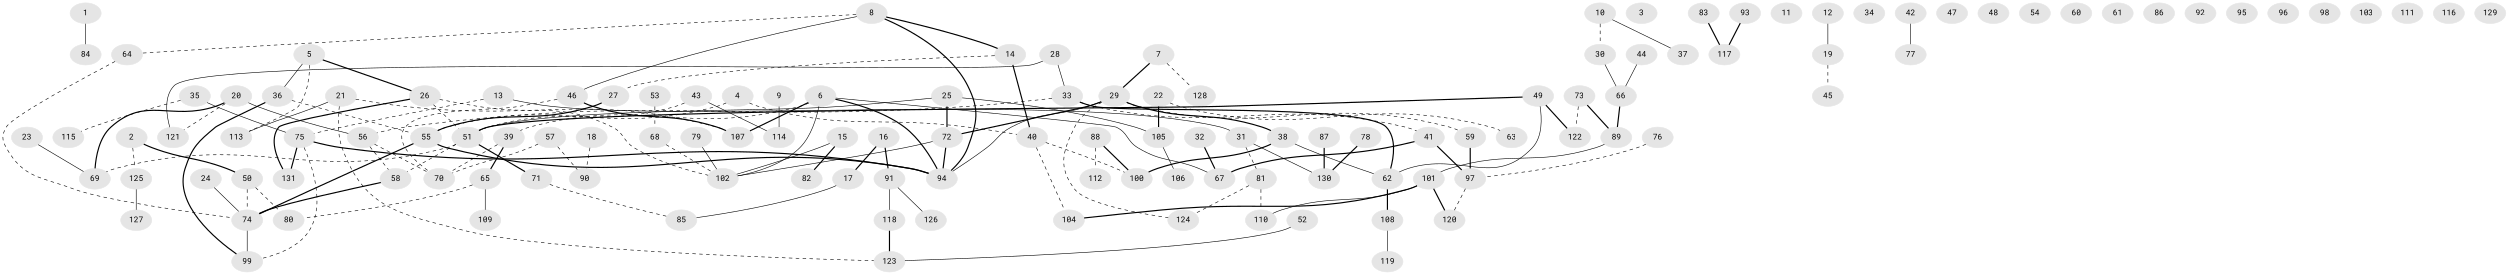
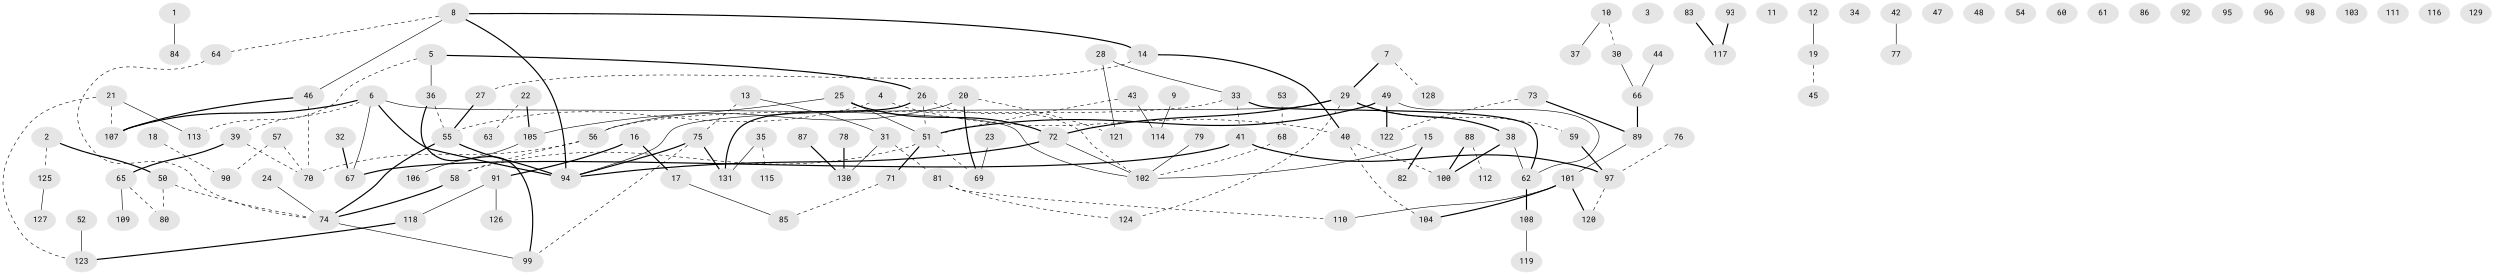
edge "35" -- "75": now "35" -- "131"
